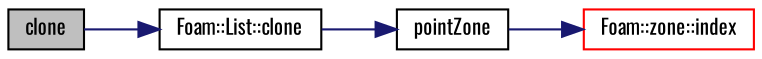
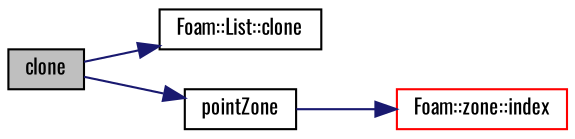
edge "Foam::List::clone" -> "pointZone": now "clone" -> "pointZone"
